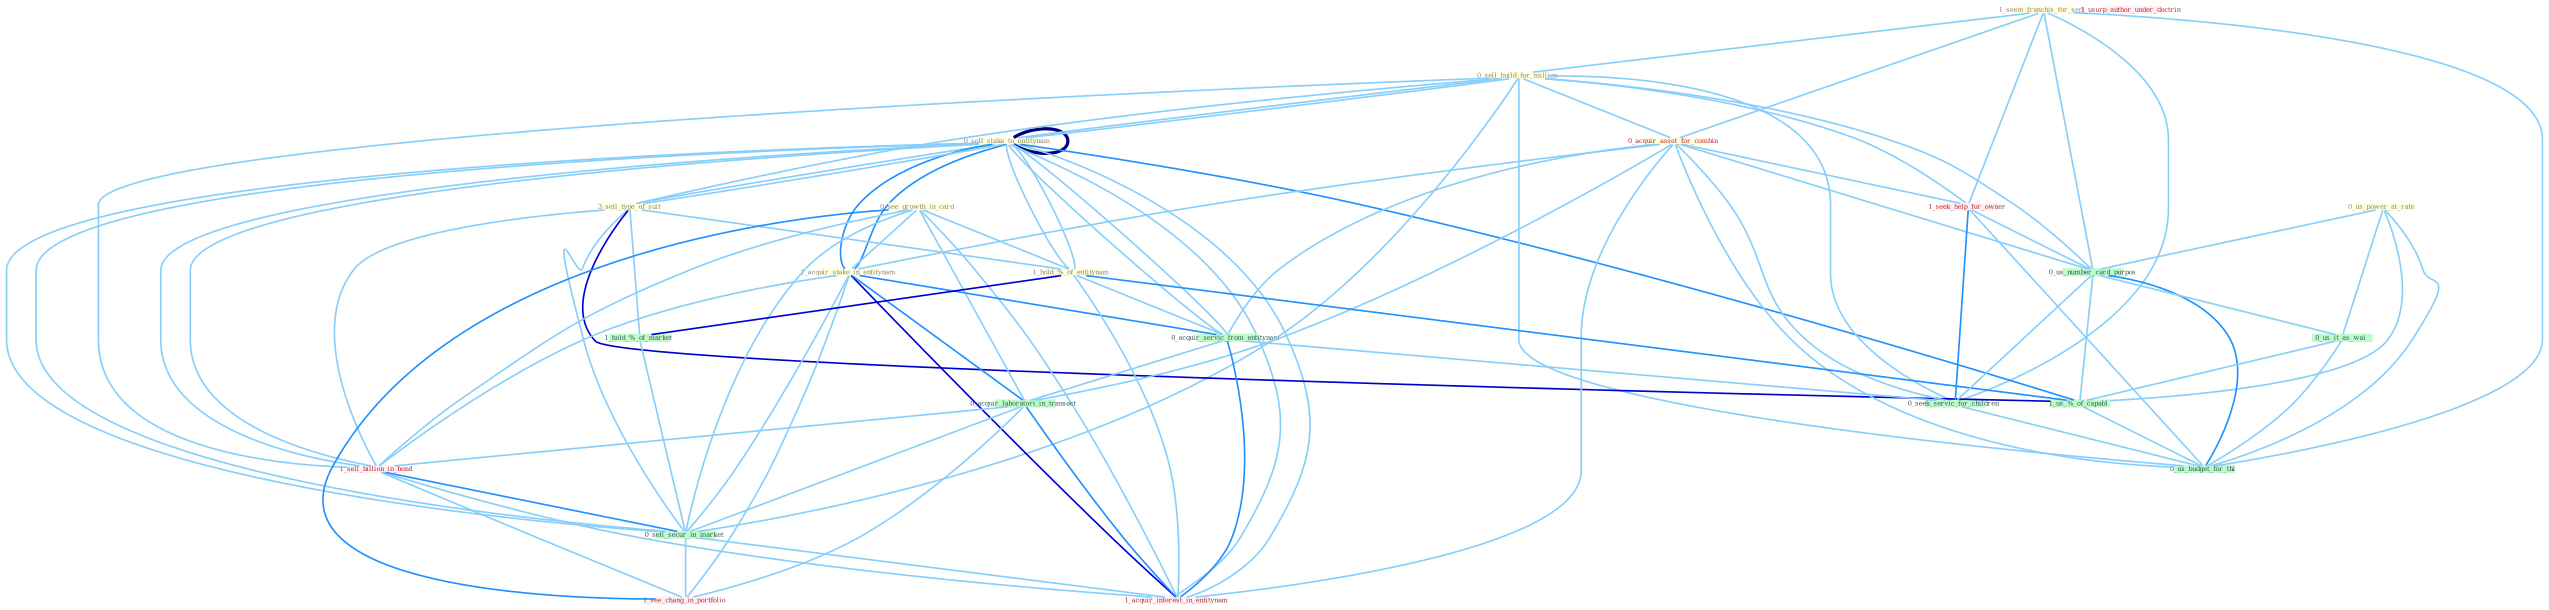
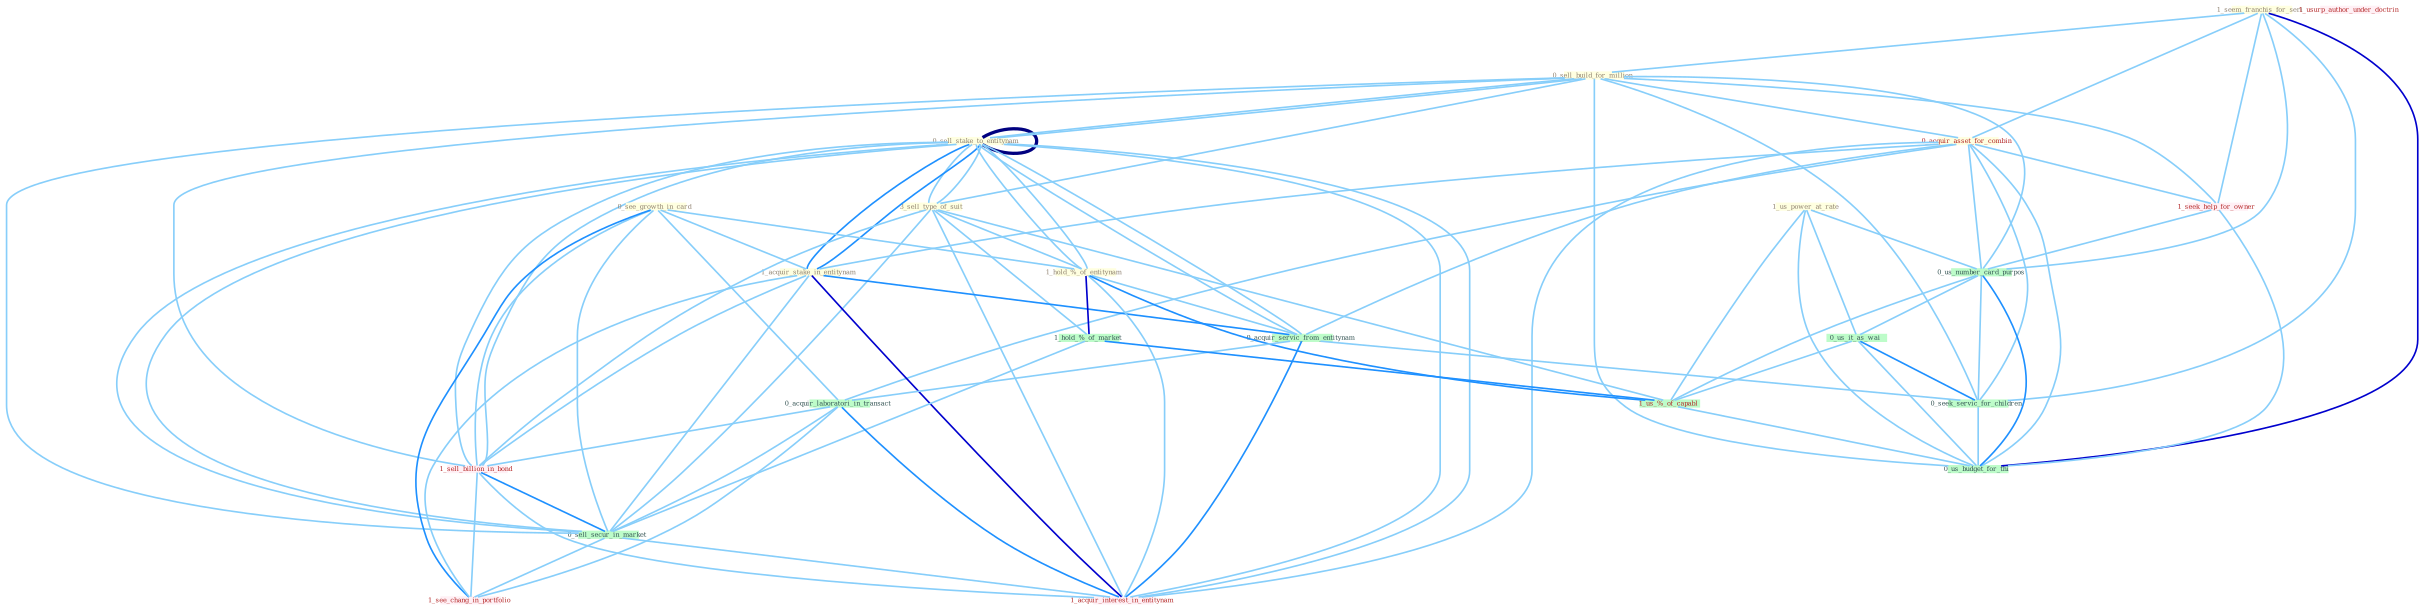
edge "1_seem_franchis_for_seri" -- "0_us_budget_for_thi": color #87cefa -> #0000cd
node "0_us_power_at_rate": label "0_us_power_at_rate" -> "1_us_power_at_rate"
edge "0_sell_stake_to_entitynam" -- "1_us_%_of_capabl": now "1_hold_%_of_market" -- "1_us_%_of_capabl"
edge "1_seek_help_for_owner" -- "0_seek_servic_for_children": now "0_us_it_as_wai" -- "0_seek_servic_for_children"
edge "1_acquir_stake_in_entitynam" -- "0_acquir_laboratori_in_transact": removed
edge "3_sell_type_of_suit" -- "1_us_%_of_capabl": color #0000cd -> #87cefa
node "1_us_%_of_capabl": fontcolor #2f4f4f -> #b22222
edge "0_see_growth_in_card" -- "1_acquir_interest_in_entitynam": now "3_sell_type_of_suit" -- "1_acquir_interest_in_entitynam"
